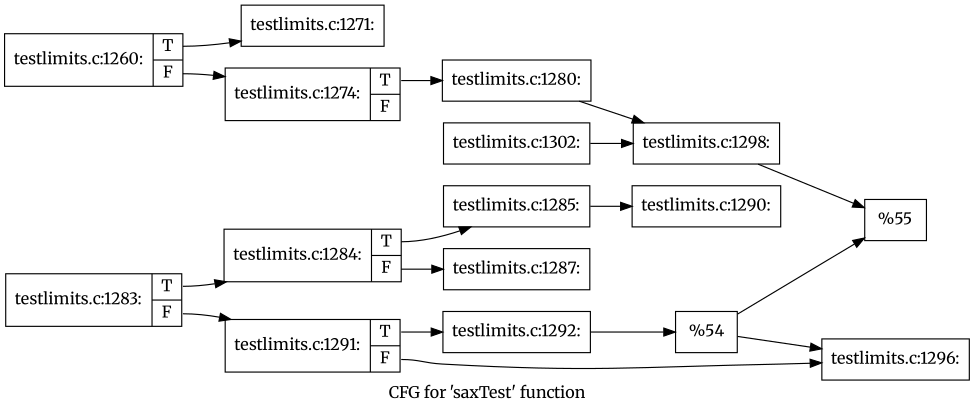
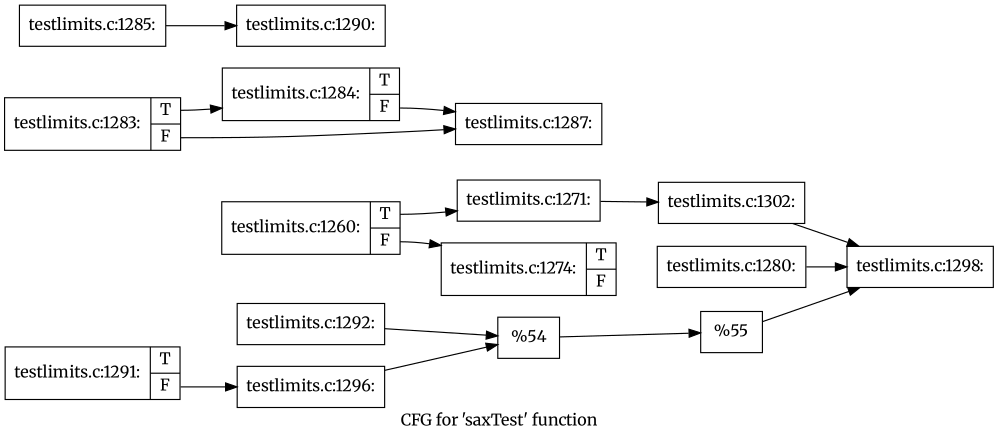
edge "testlimits.c:1274:" -> "testlimits.c:1280:": removed
edge "testlimits.c:1298:" -> "%55": reversed
edge "testlimits.c:1271:" -> "testlimits.c:1302:": added
edge "testlimits.c:1284:" -> "testlimits.c:1285:": removed
edge "testlimits.c:1283:" -> "testlimits.c:1291:": now "testlimits.c:1283:" -> "testlimits.c:1287:"
edge "testlimits.c:1291:" -> "testlimits.c:1292:": removed
edge "%54" -> "testlimits.c:1296:": reversed
